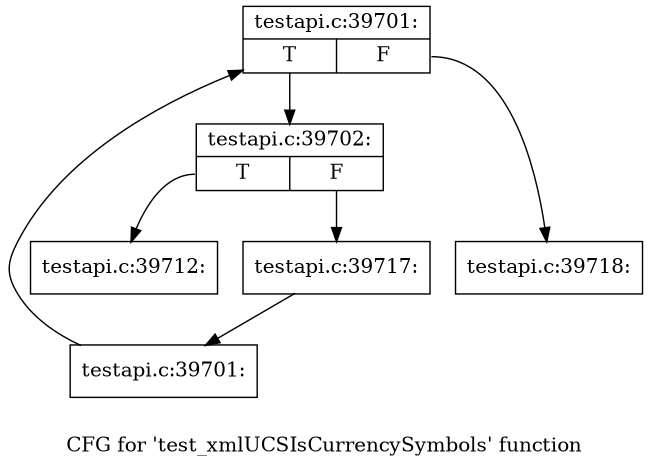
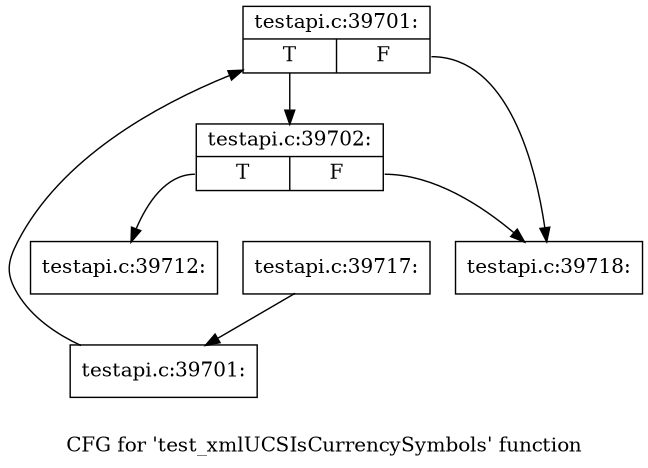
edge "testapi.c:39702:" -> "testapi.c:39717:": now "testapi.c:39702:" -> "testapi.c:39718:"
